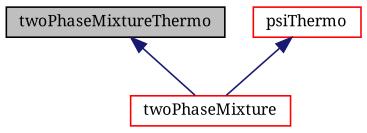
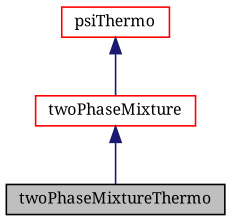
edge "twoPhaseMixture" -> "twoPhaseMixtureThermo": reversed
